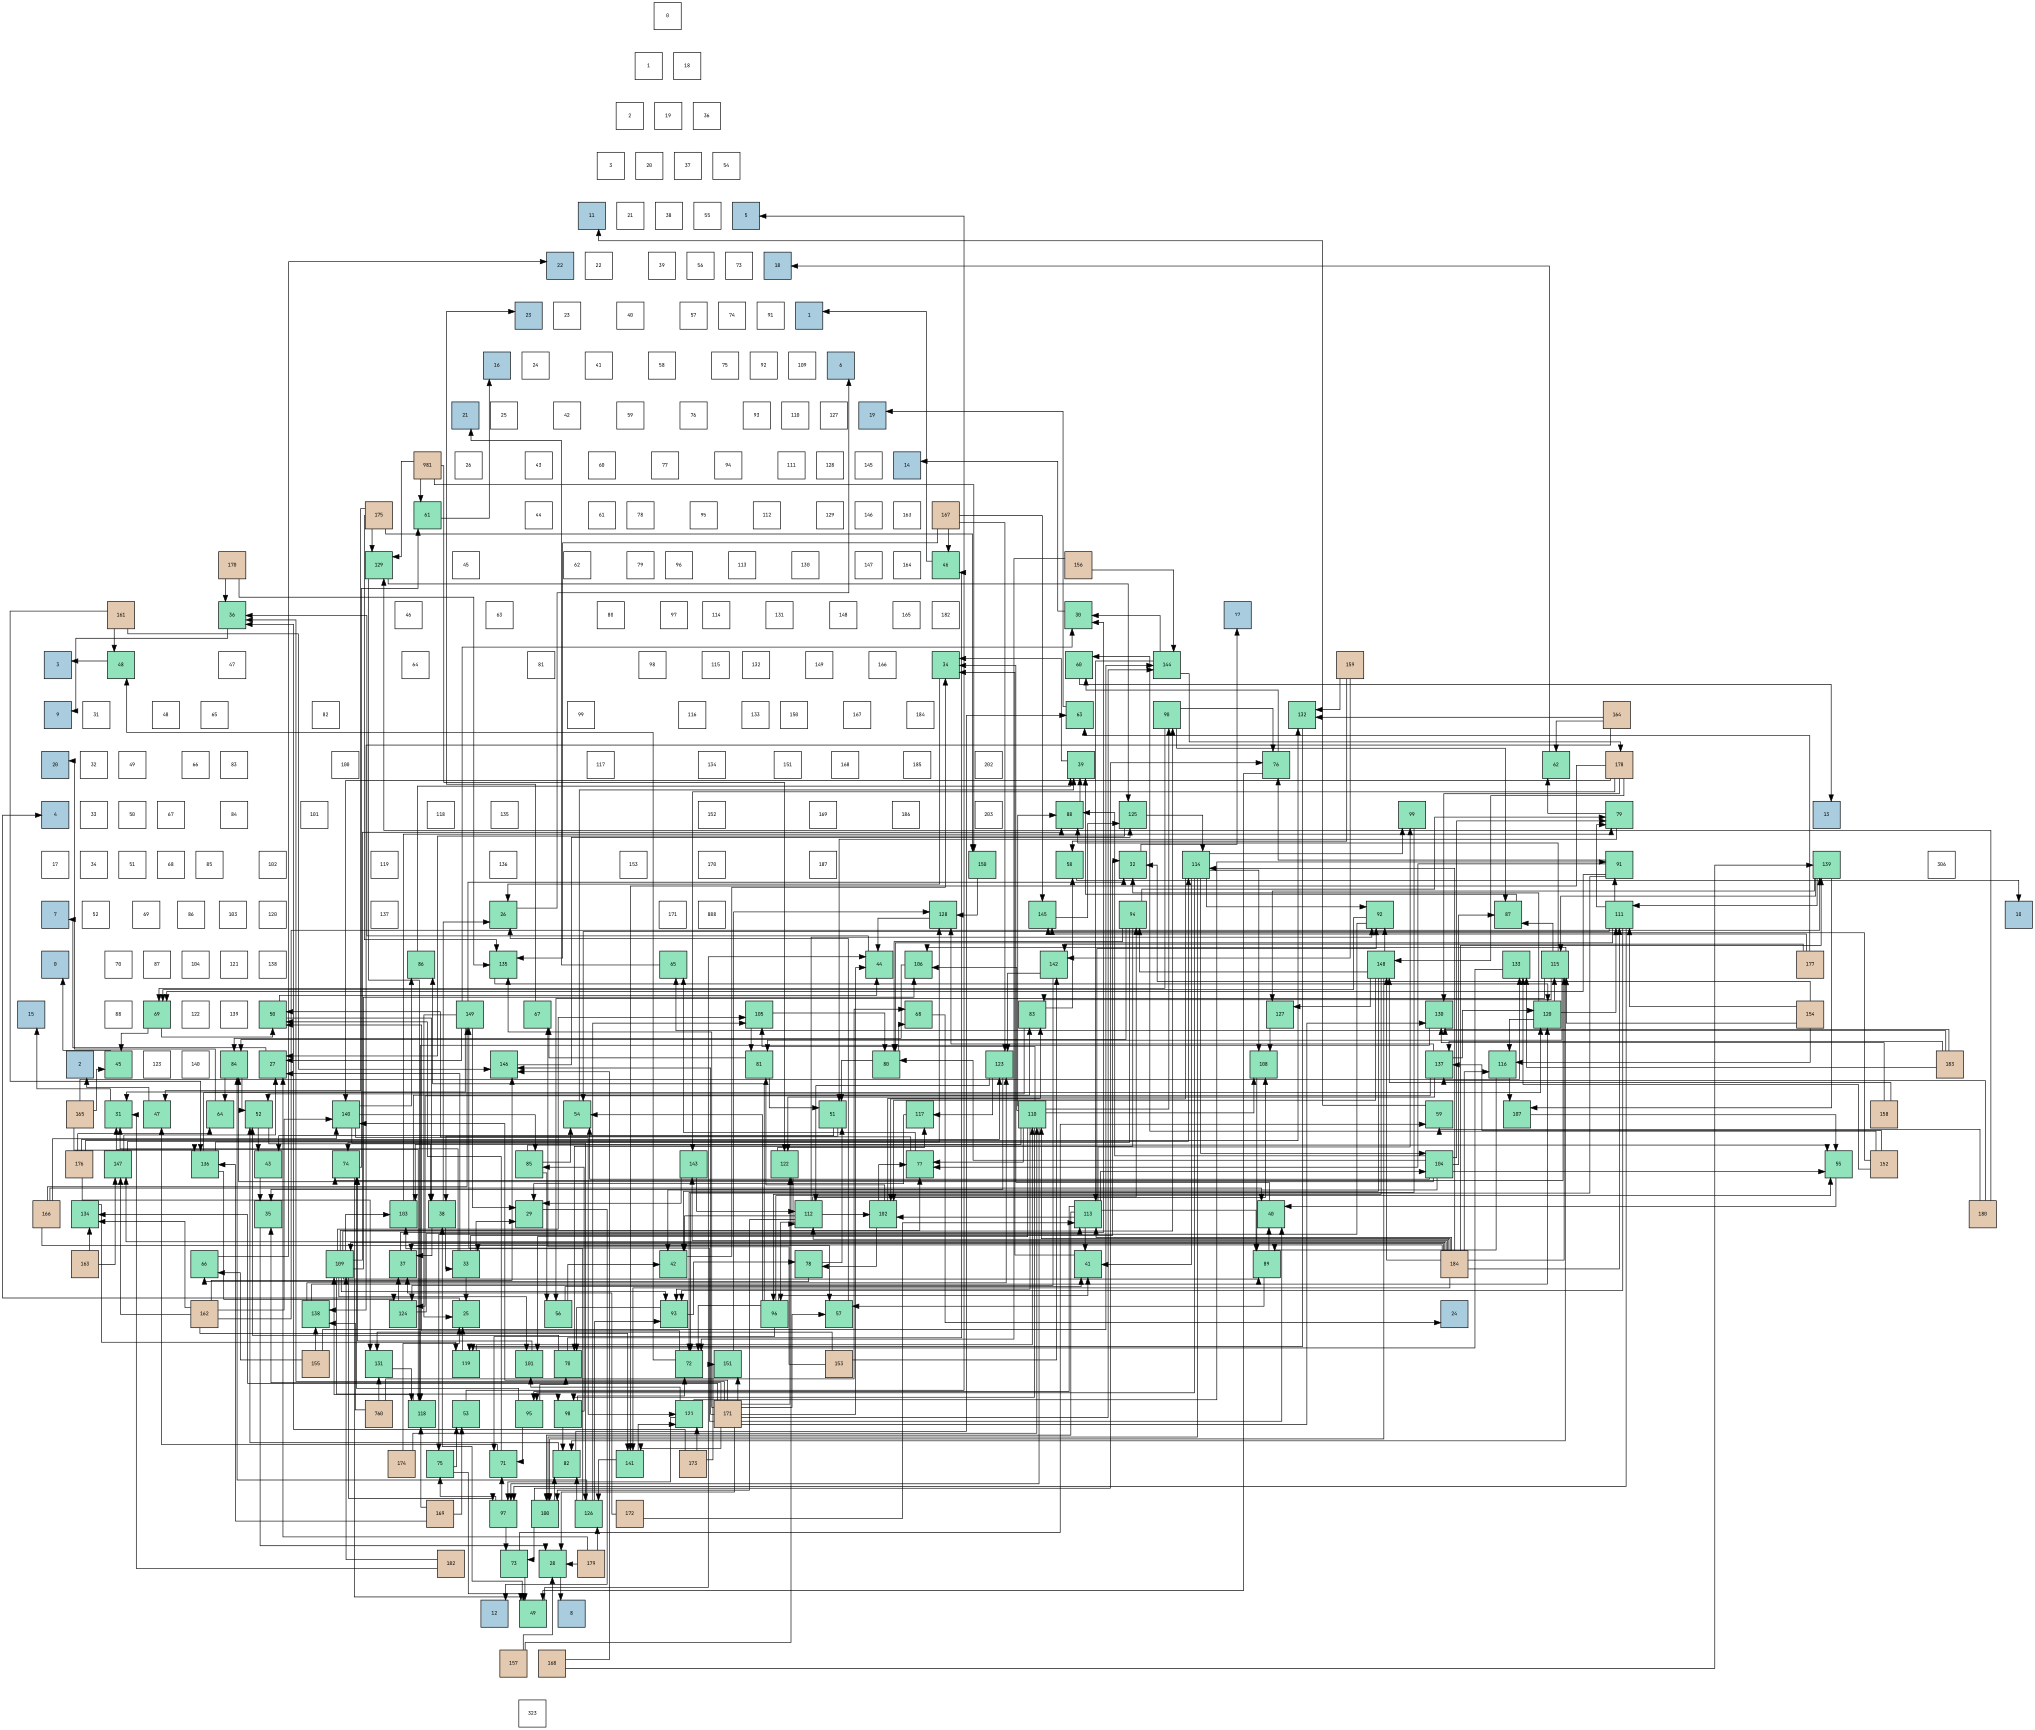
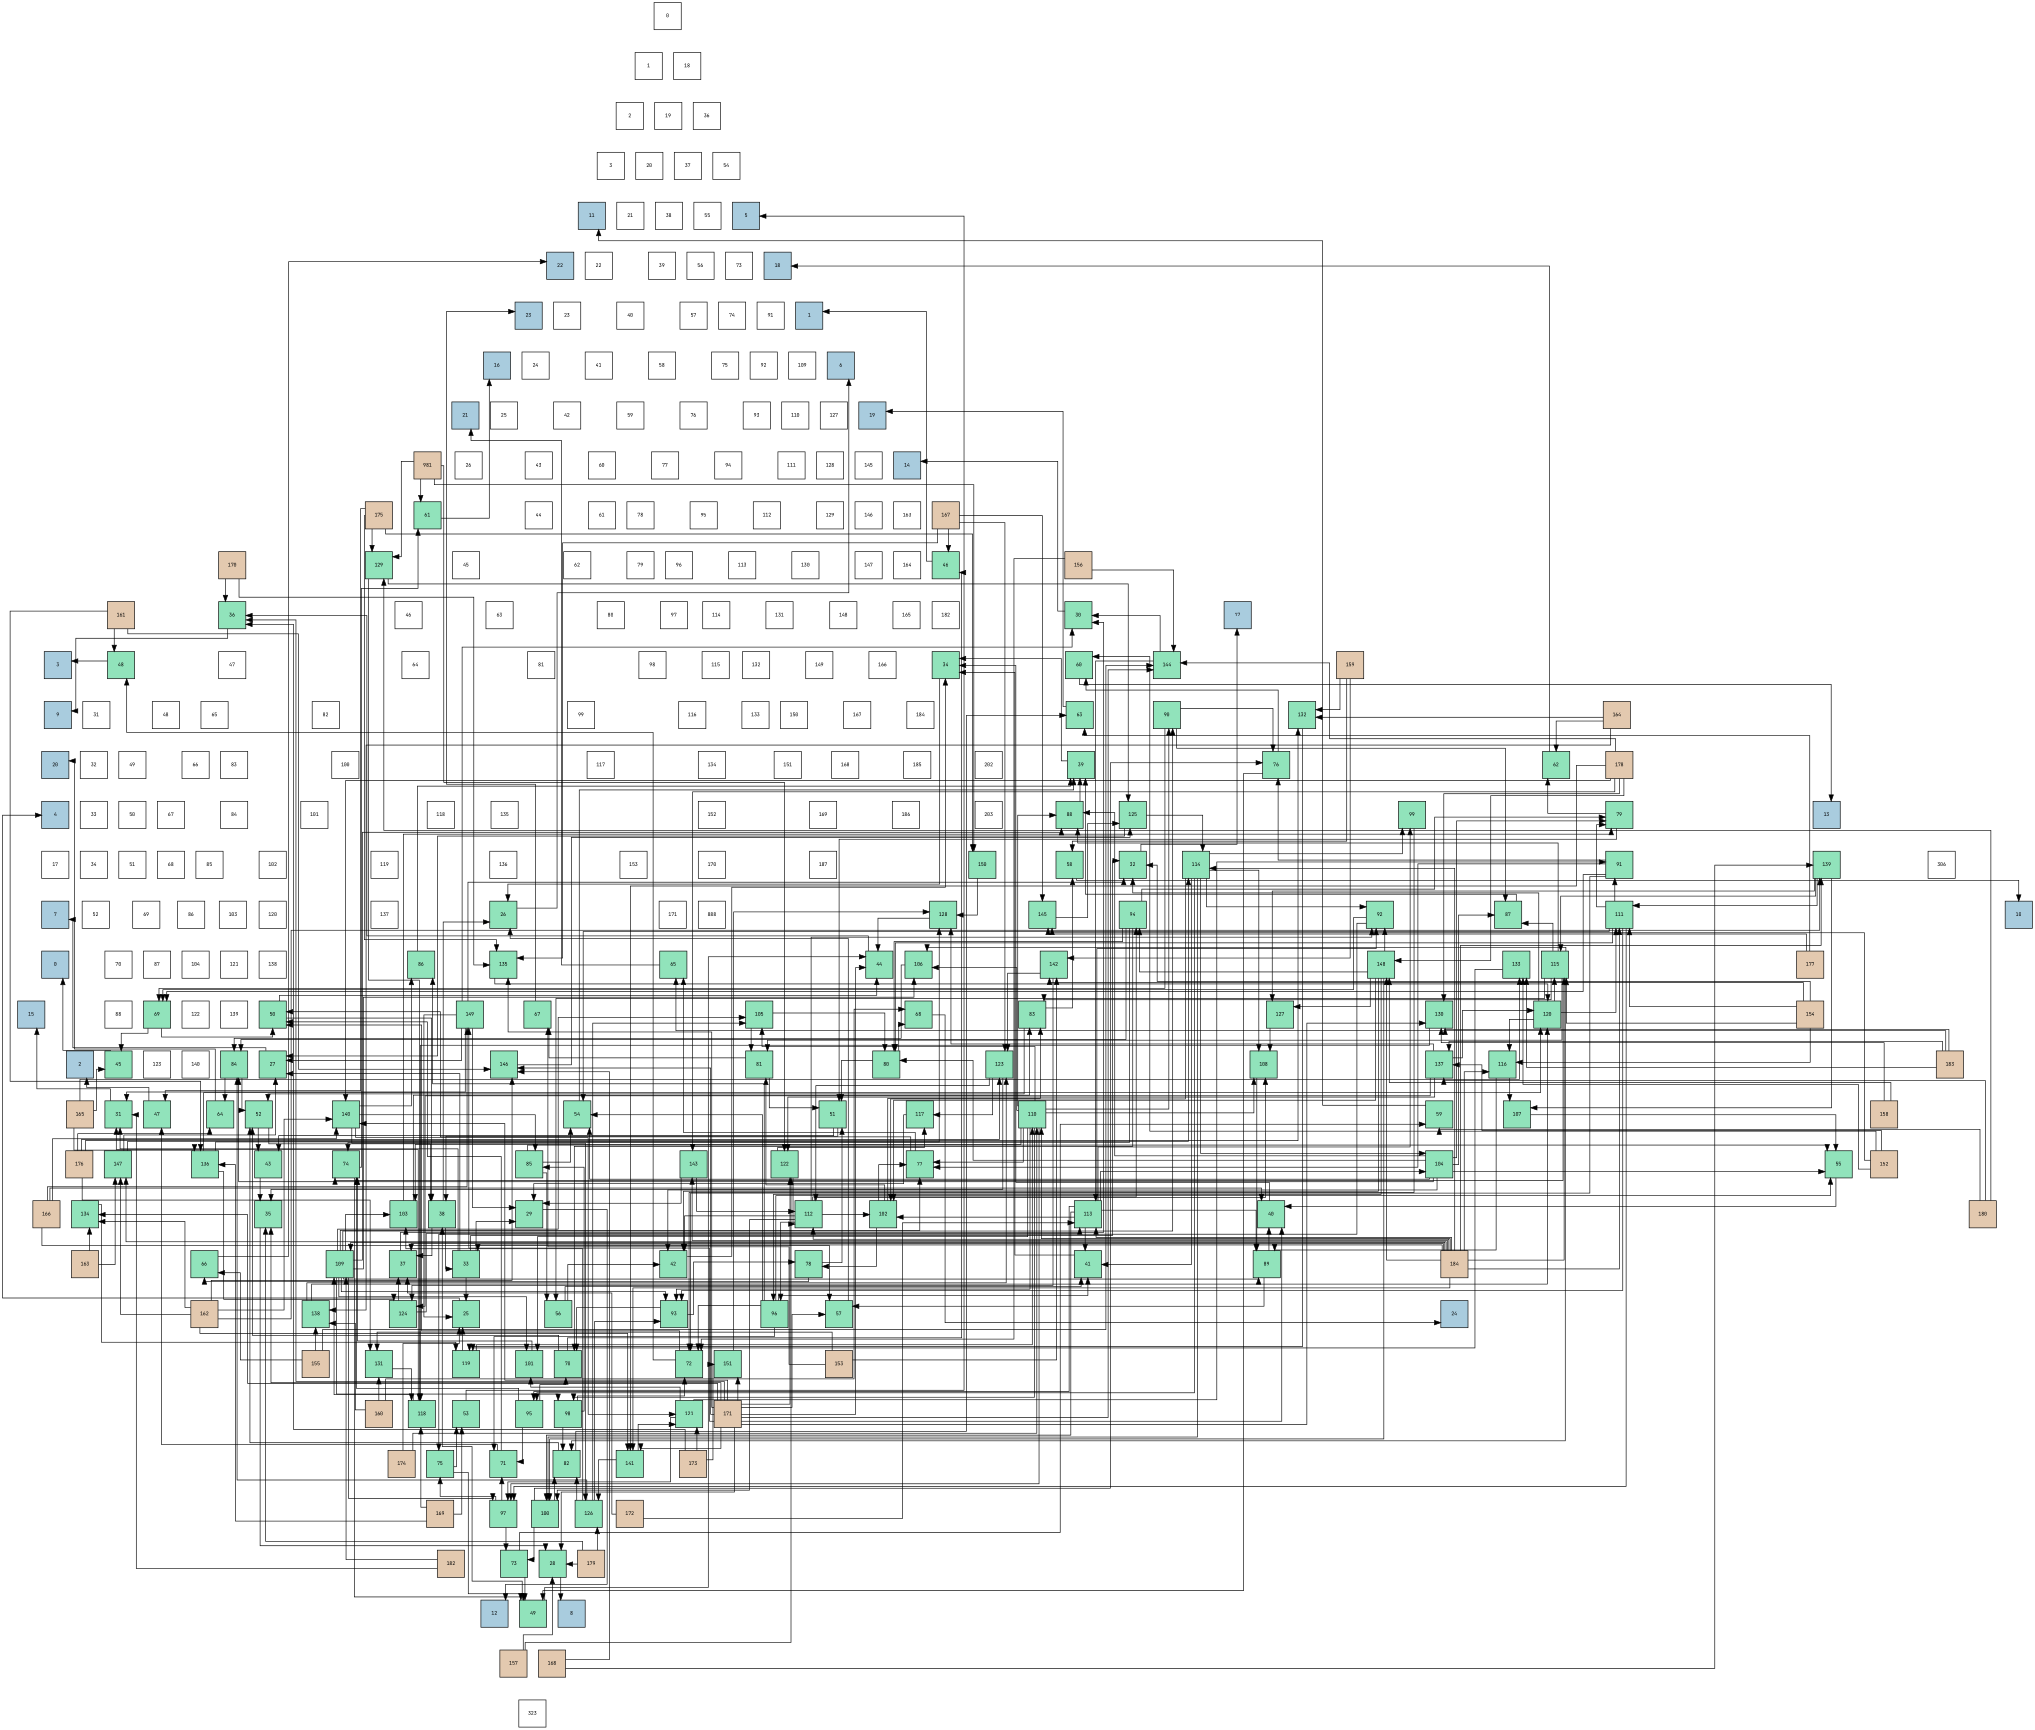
edge "144" -> "178": reversed
edge "177" -> "142": now "154" -> "142"
node "760": label "760" -> "160"
edge "179" -> "27": now "179" -> "35"
